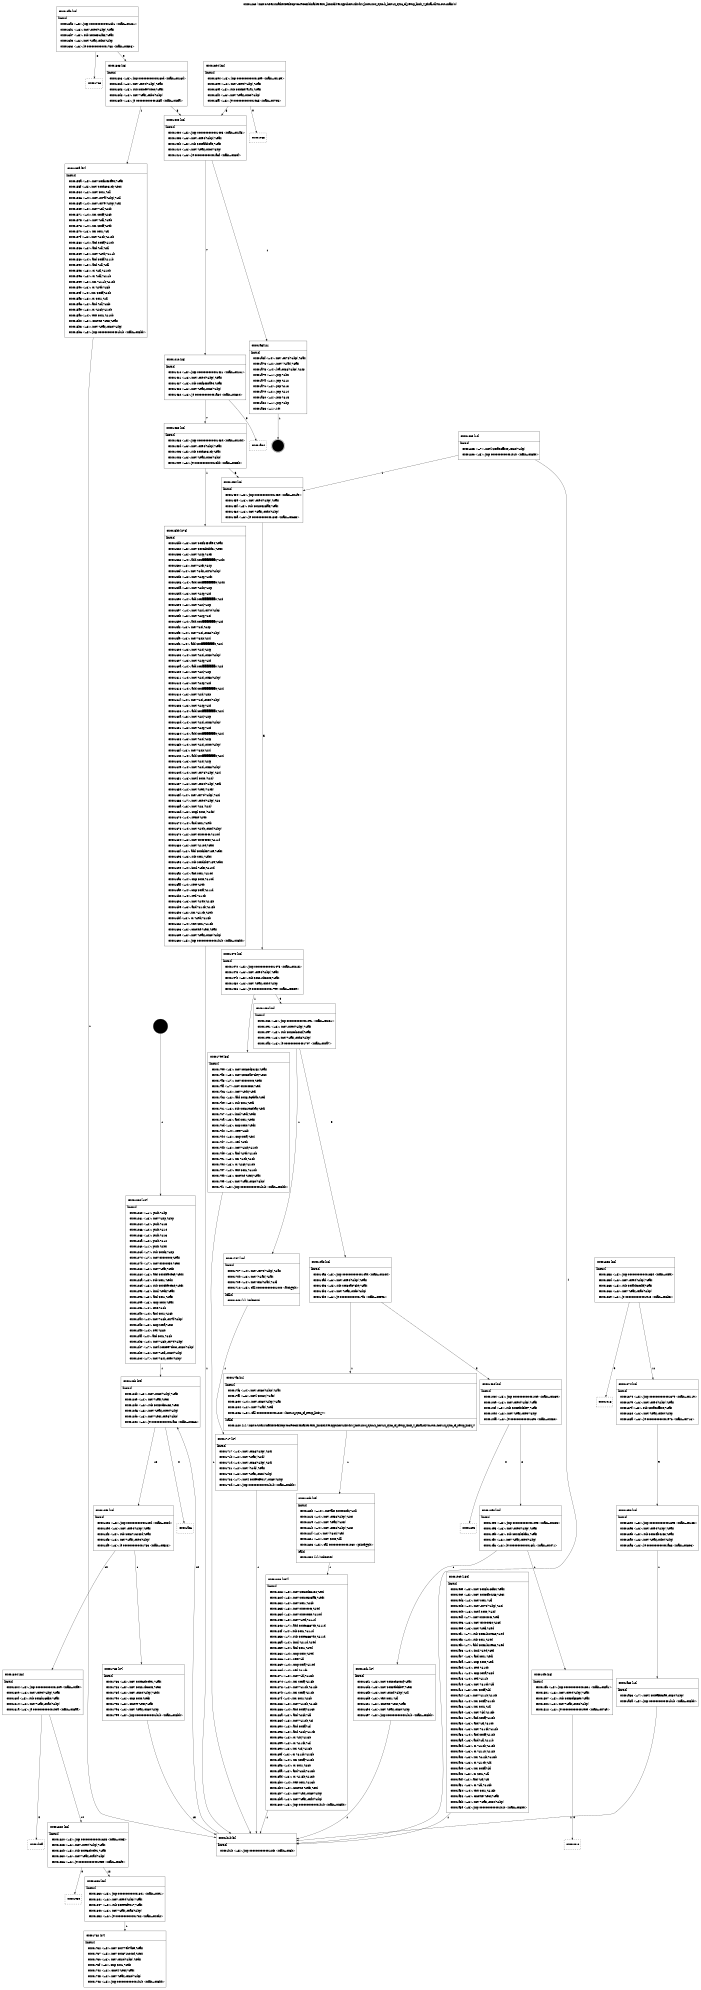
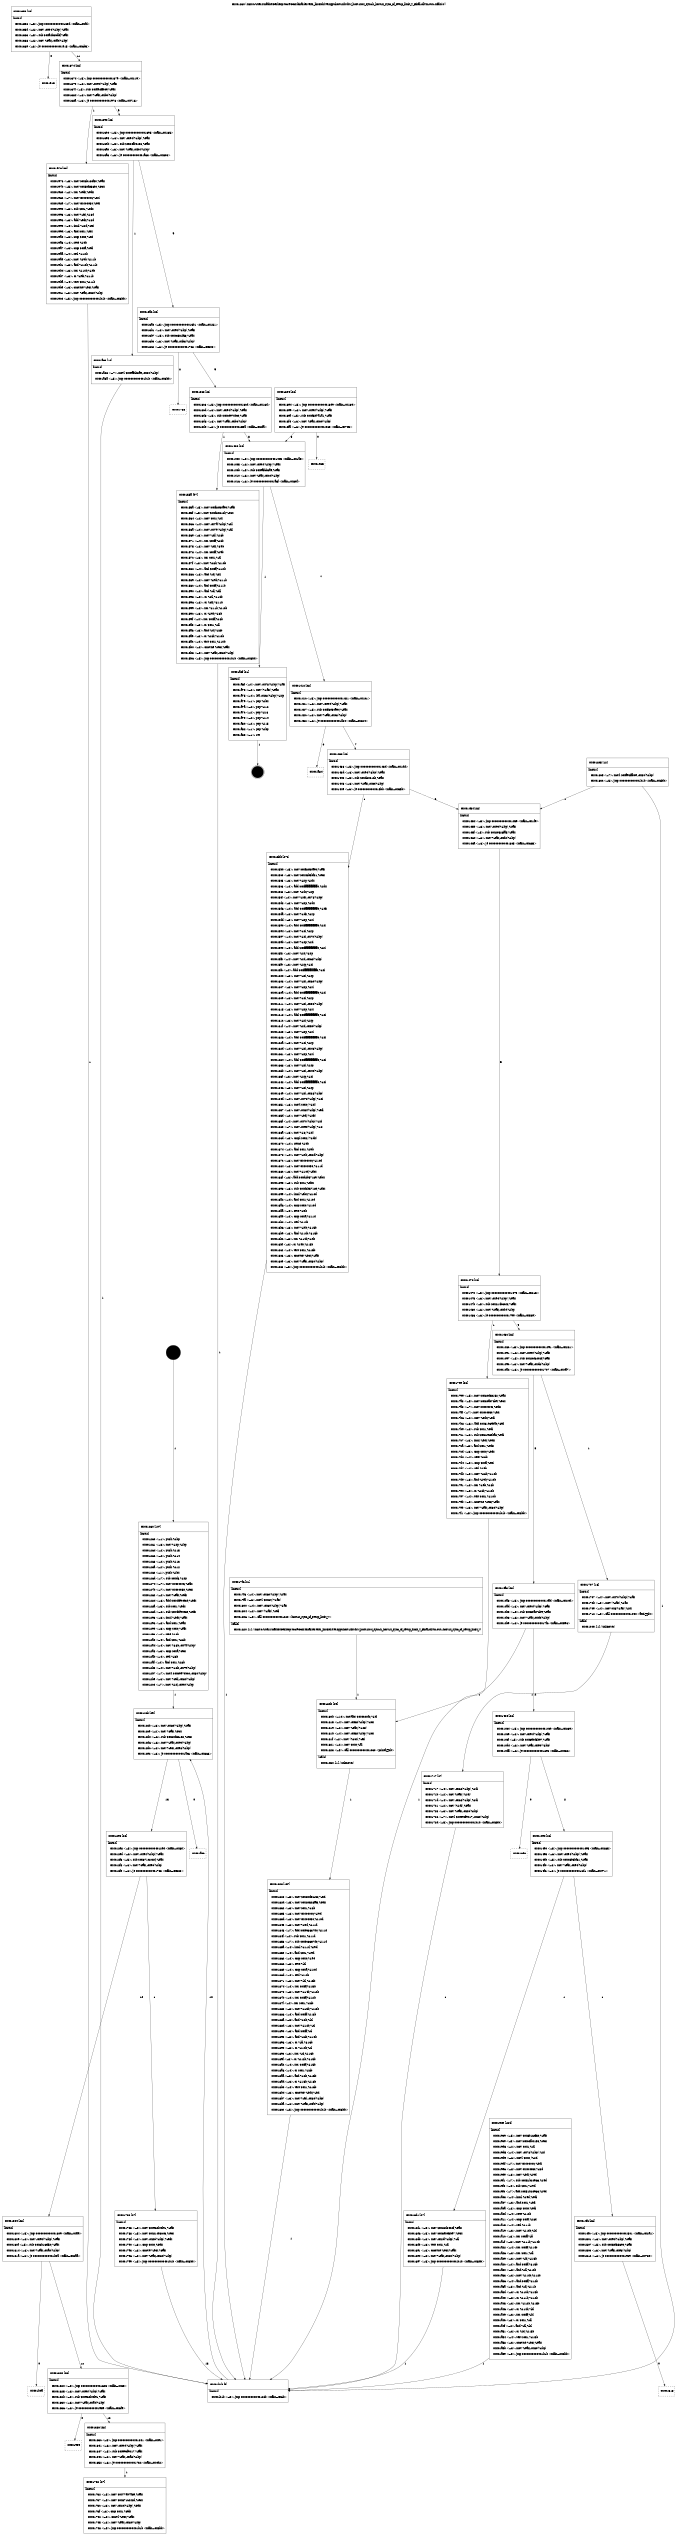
edge "0x401390 [28]" -> "0x4013ac [28]": added, label "9"
node "0x401976 [83]": added
edge "0x4014a8 [28]" -> "0x4017f6 [21]": now "0x4014a8 [28]" -> "0x40180b [29]"
